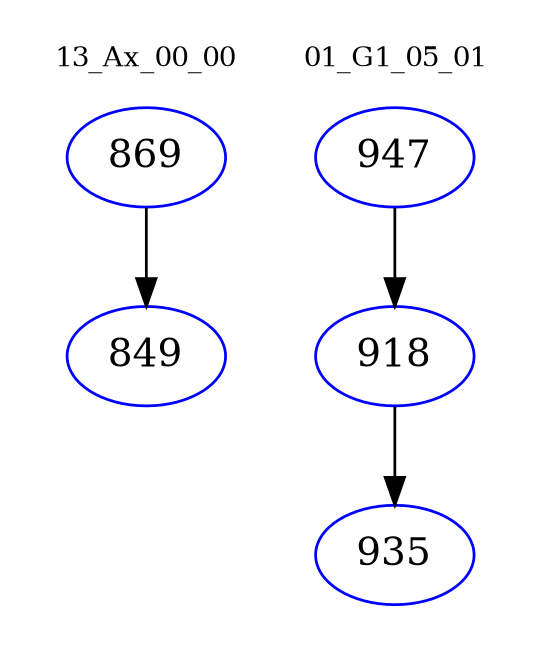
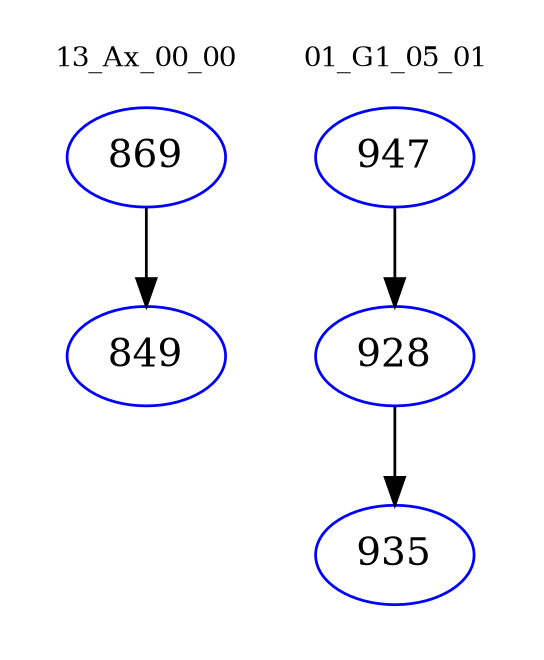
node "918": label "918" -> "928"
